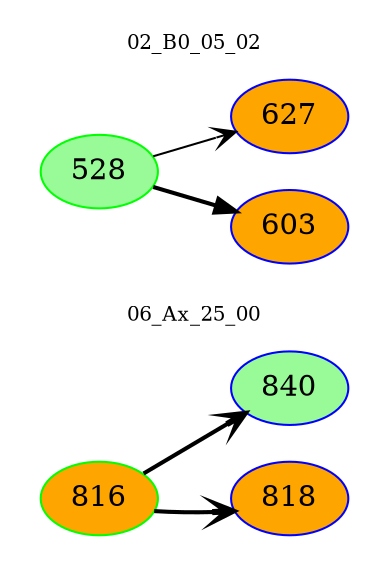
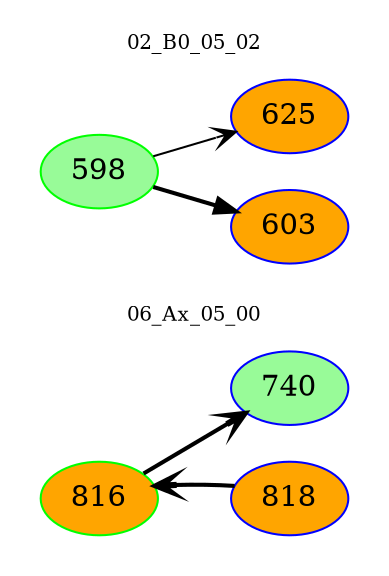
node "627": label "627" -> "625"
node "528": label "528" -> "598"
cluster "06_Ax_25_00": label "06_Ax_25_00" -> "06_Ax_05_00"
node "840": label "840" -> "740"
edge "816" -> "818": reversed
